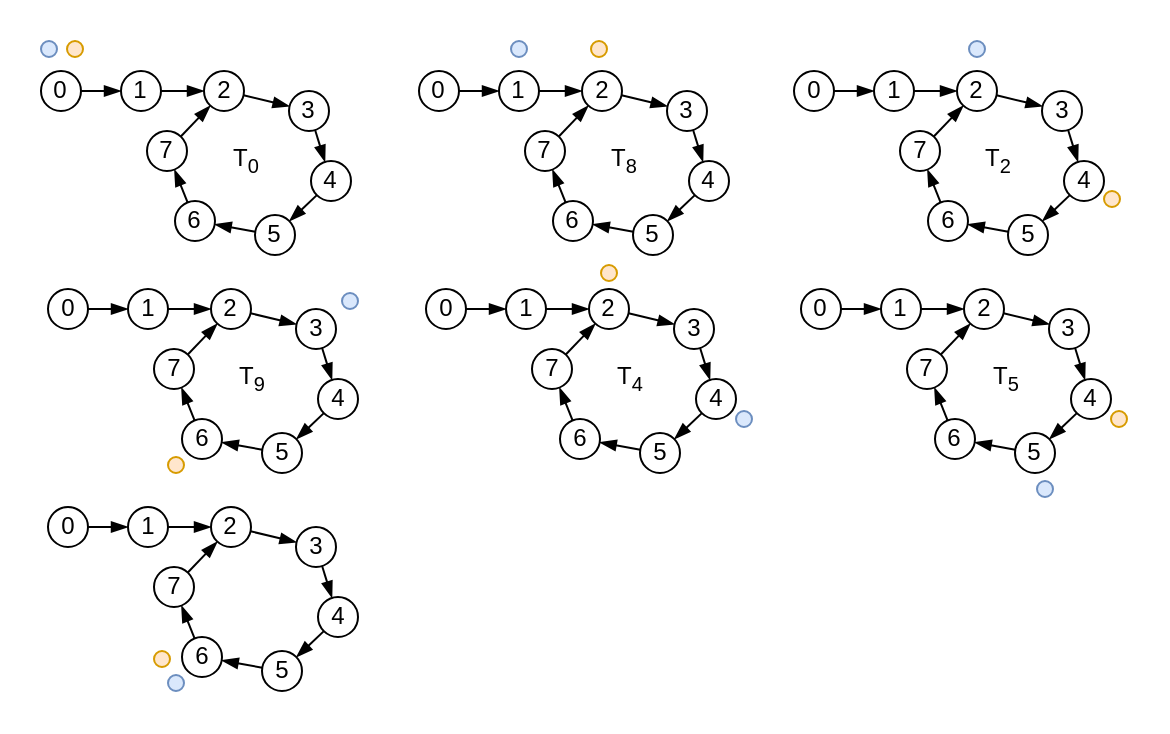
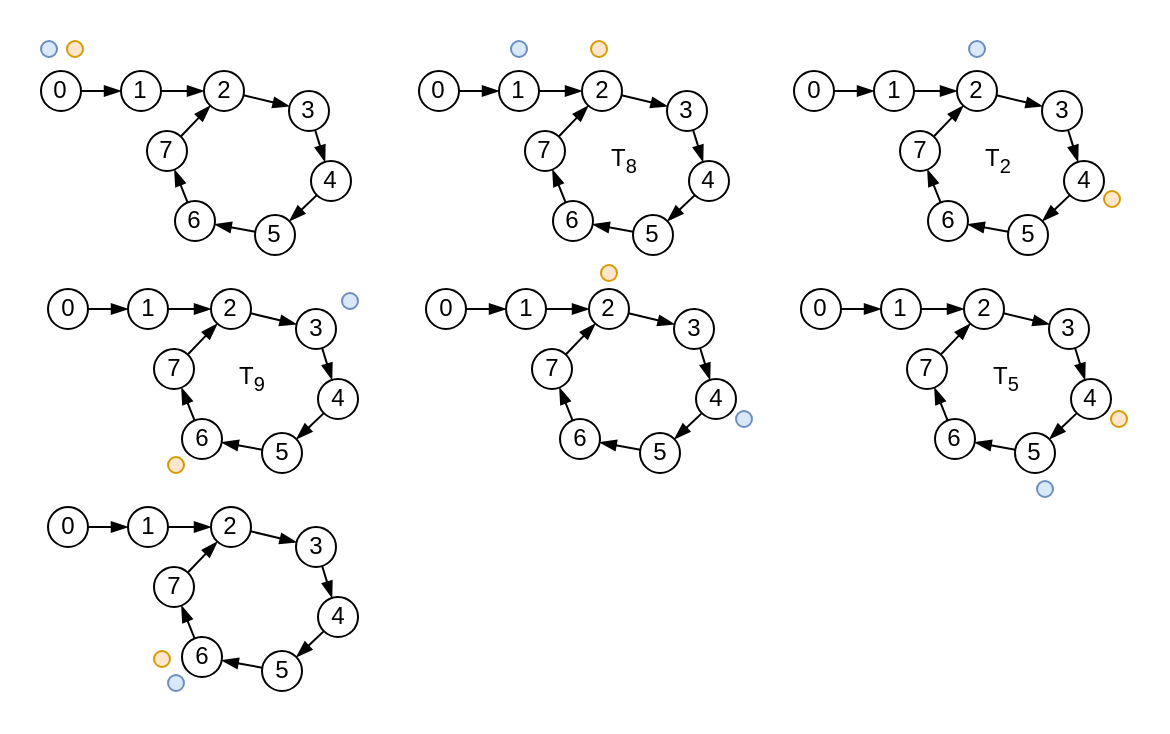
node "T0": removed
node "T4": removed
